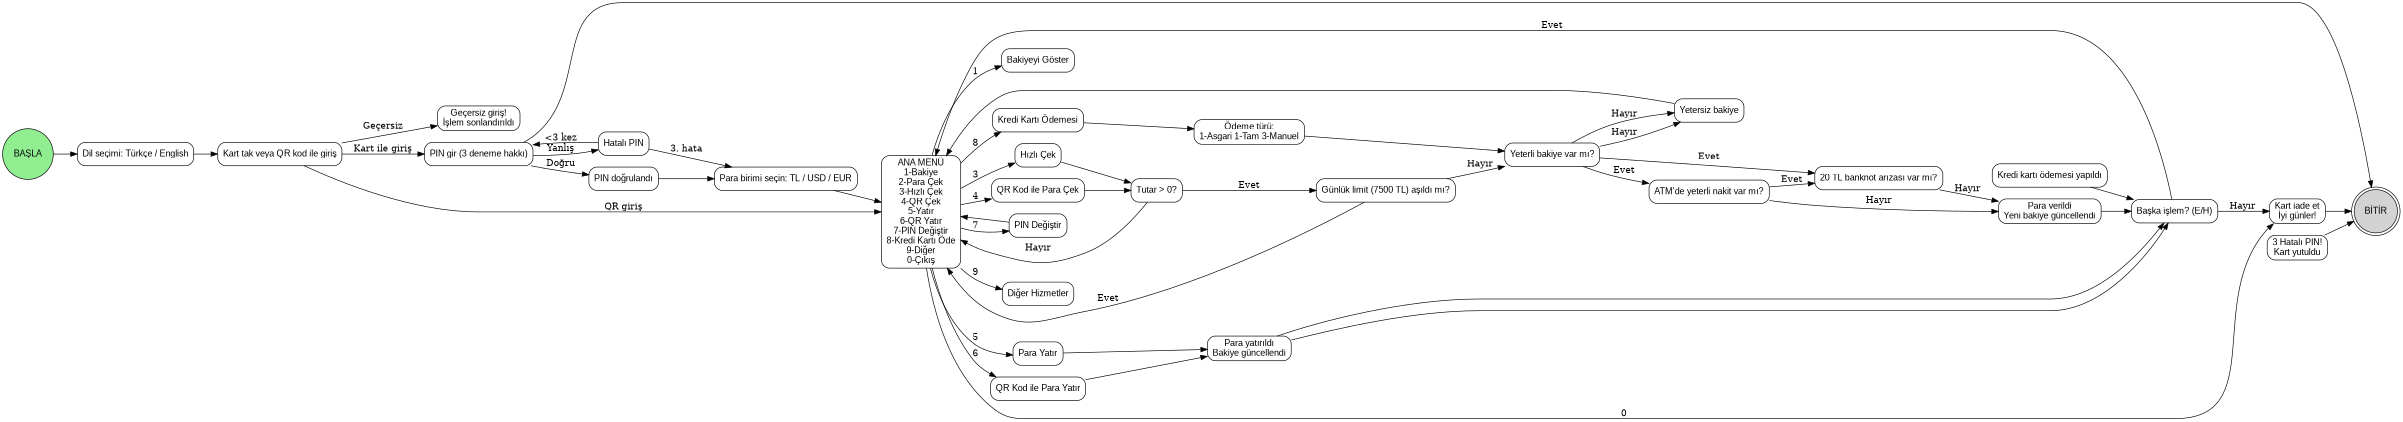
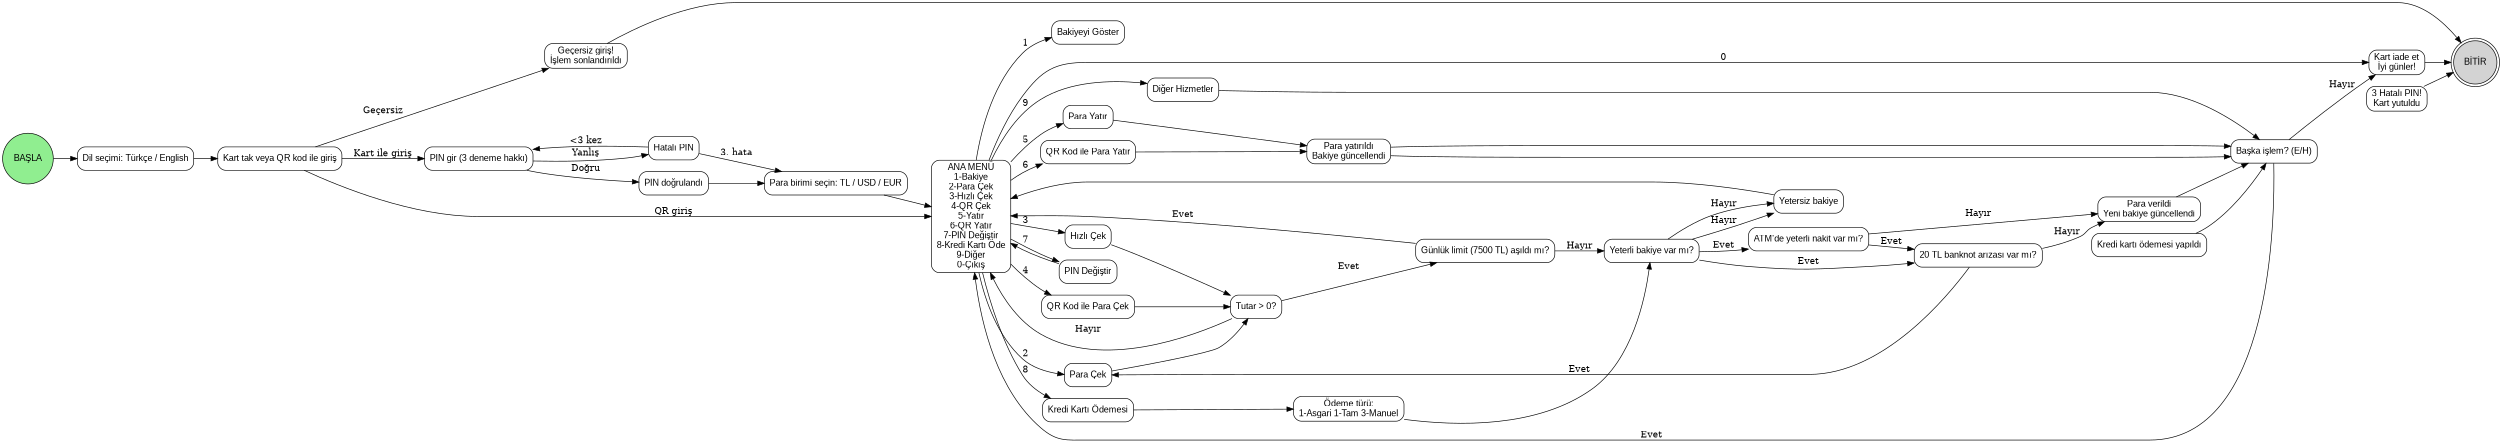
edge "PIN gir (3 deneme hakkı)" -> "BİTİR": now "Geçersiz giriş! İşlem sonlandırıldı" -> "BİTİR"
edge "Diğer Hizmetler" -> "Başka işlem? (E/H)": added
node "Para Çek": added
